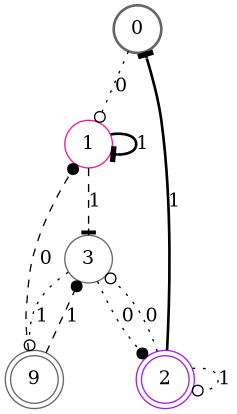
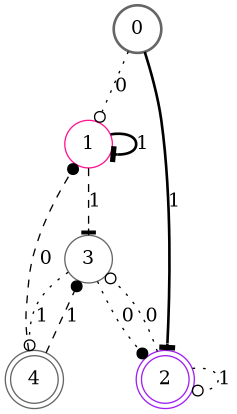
edge "2" -> "0": reversed
node "9": label "9" -> "4"
